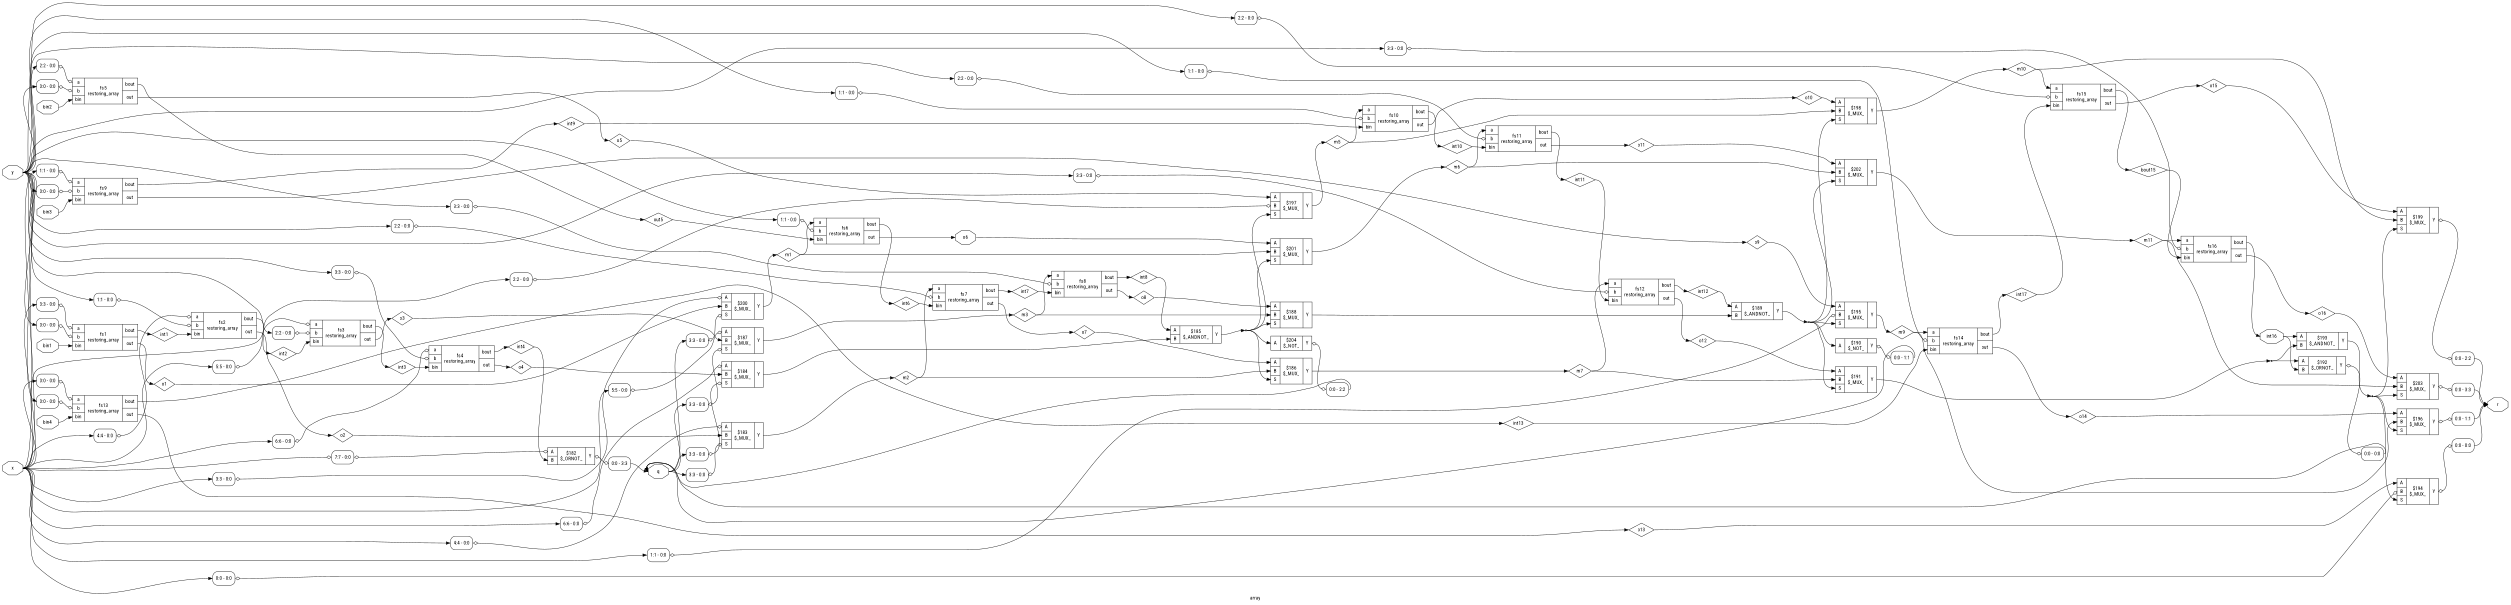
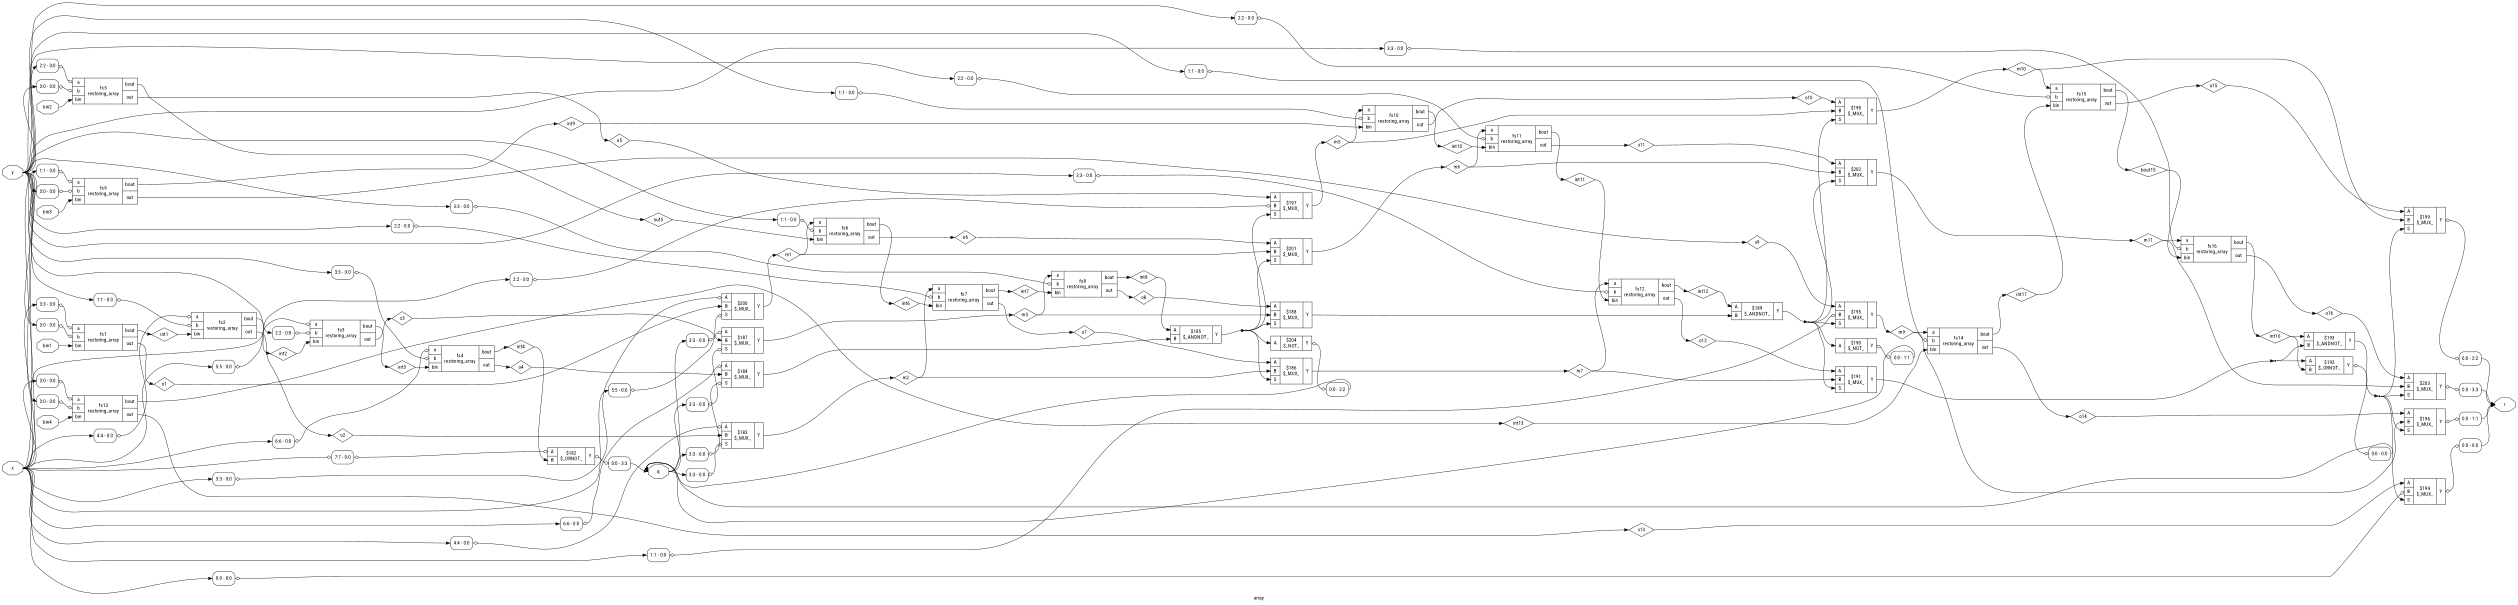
node "o6": shape octagon -> diamond
node "int16": shape octagon -> diamond
